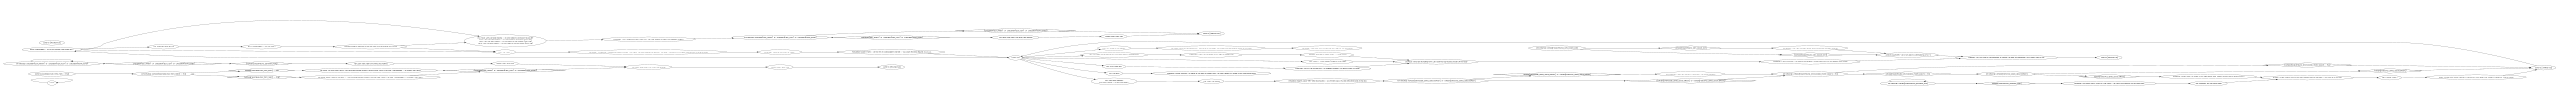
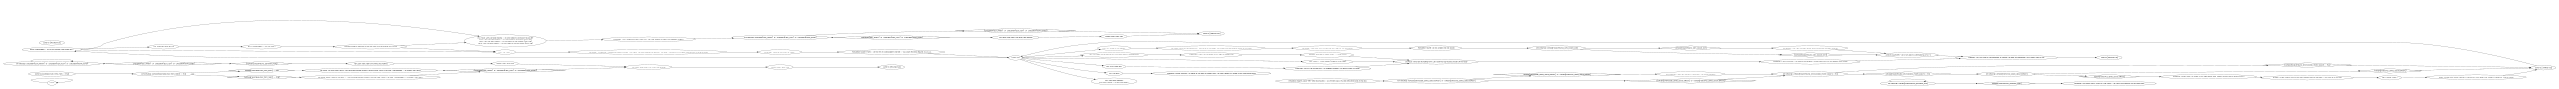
node "Perception (Sight): He has chewed his lips bloody.": added
node "You: Count the figures.": removed
node "The Gardener: She has fallen silent.": removed
